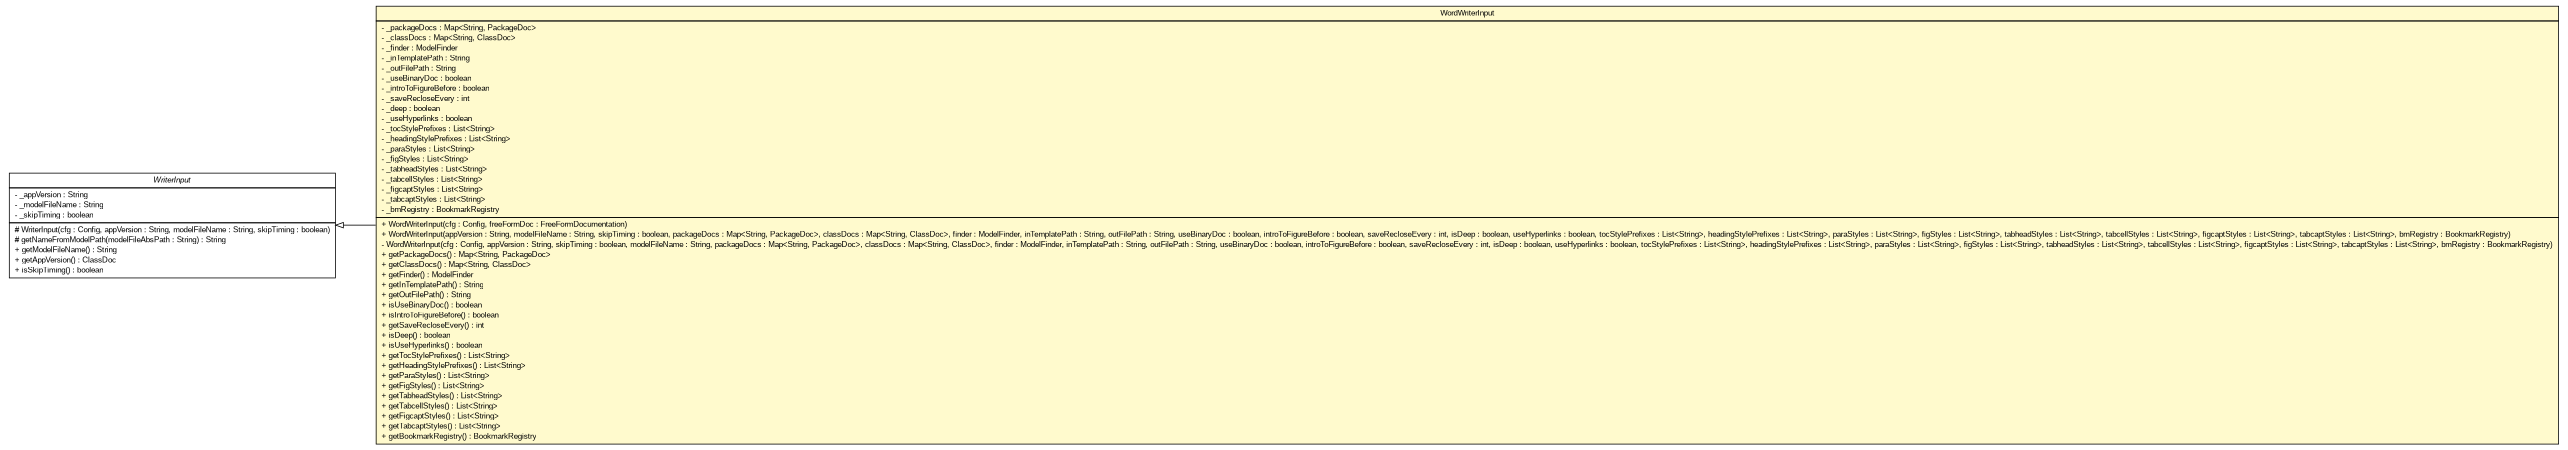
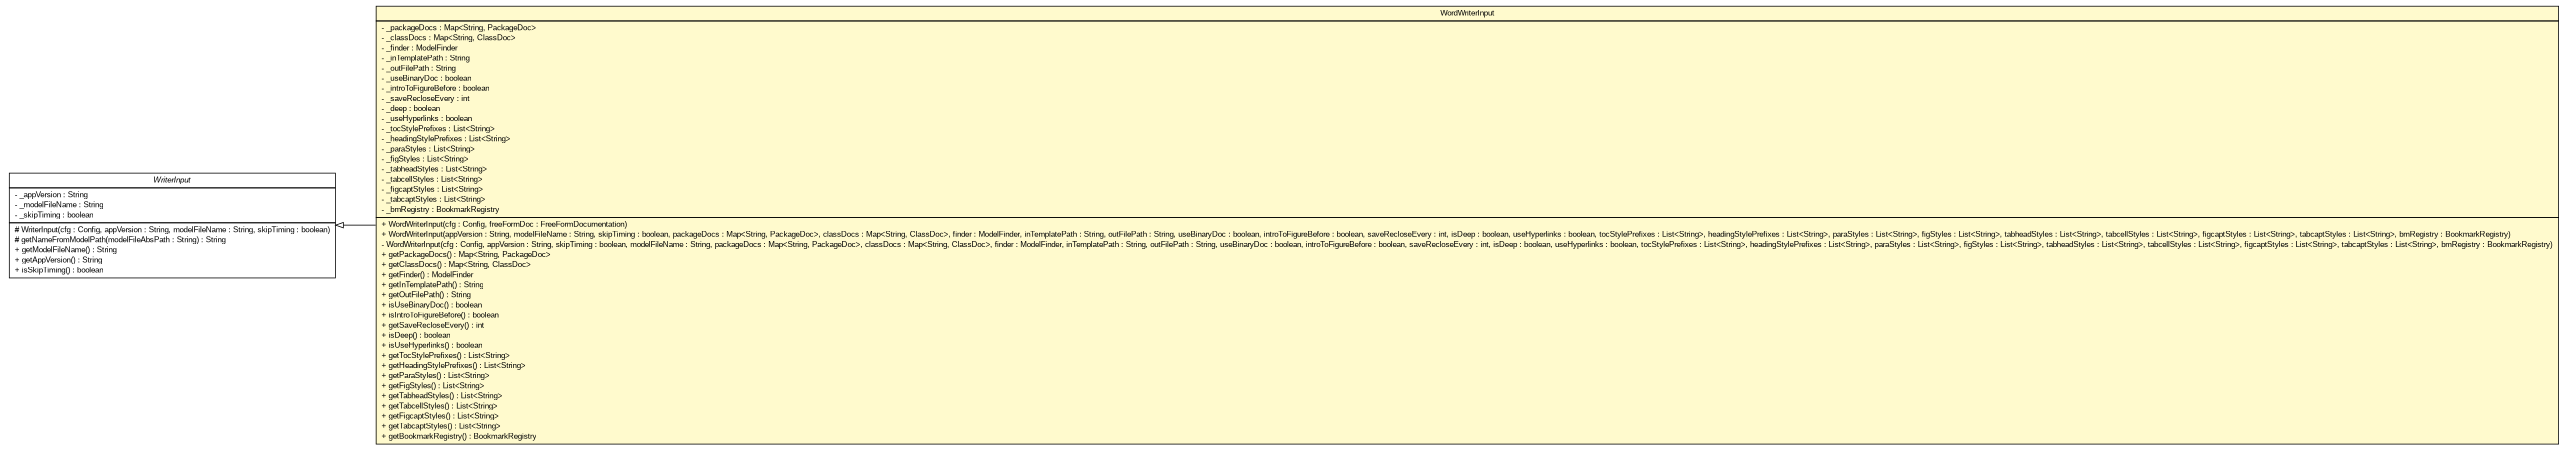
node "WriterInput": text "+ getAppVersion() : ClassDoc" -> "+ getAppVersion() : String"
